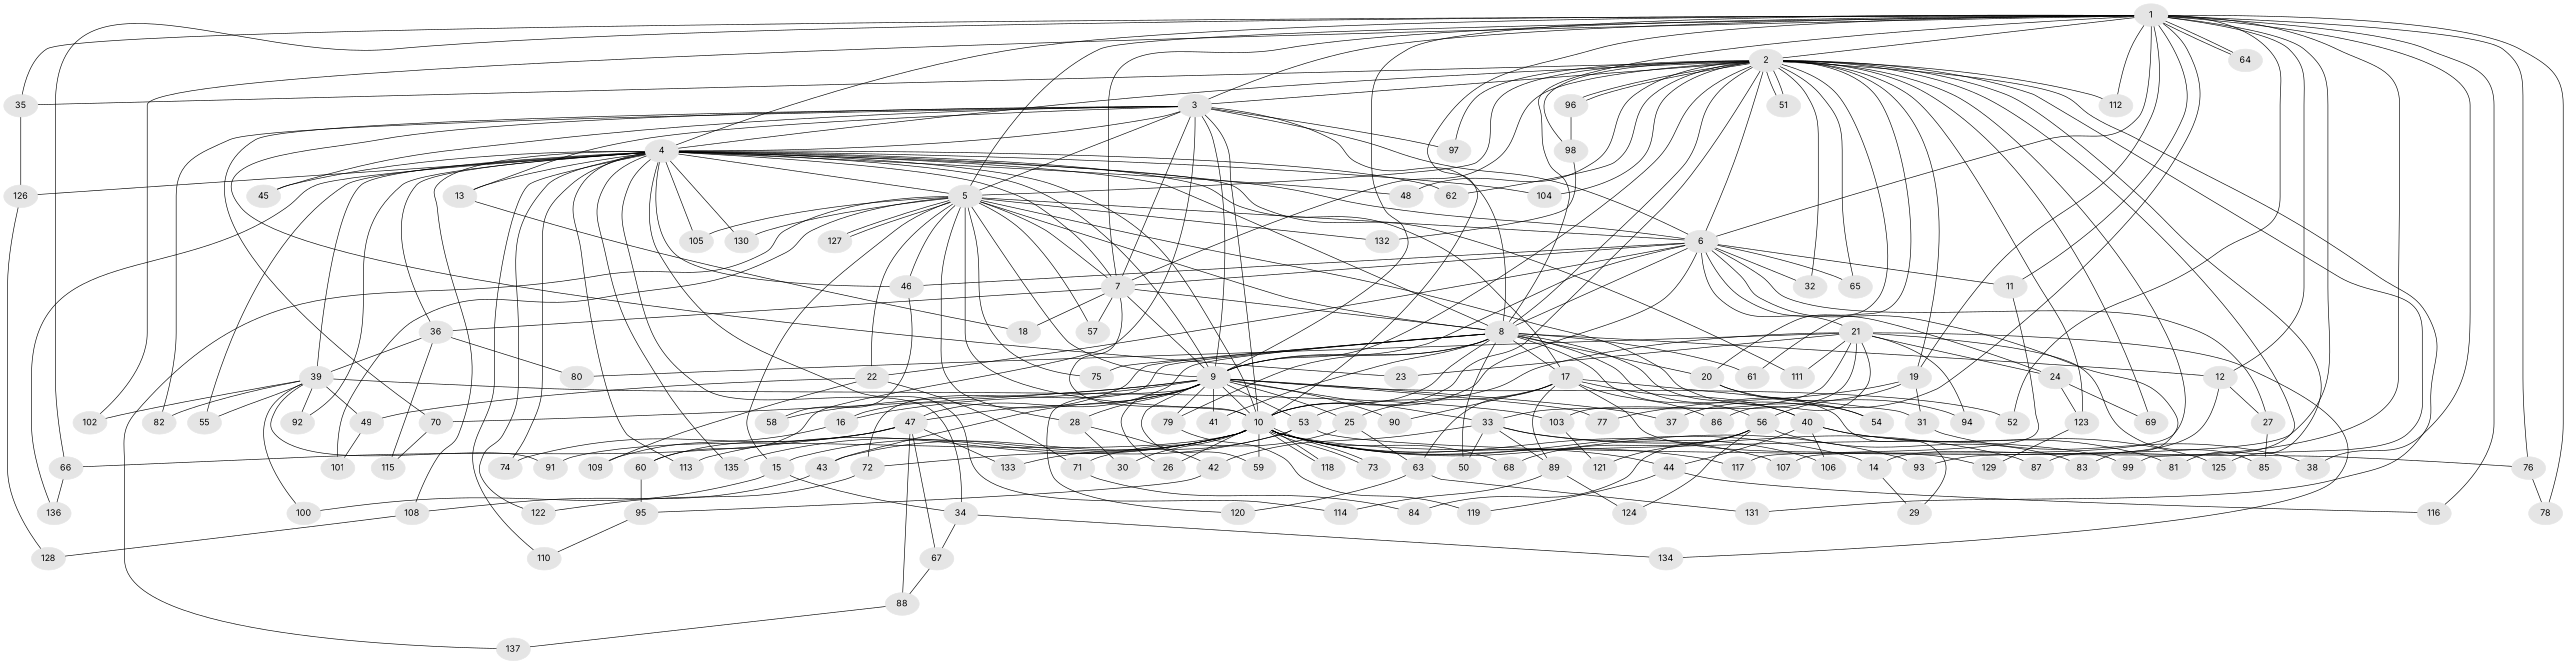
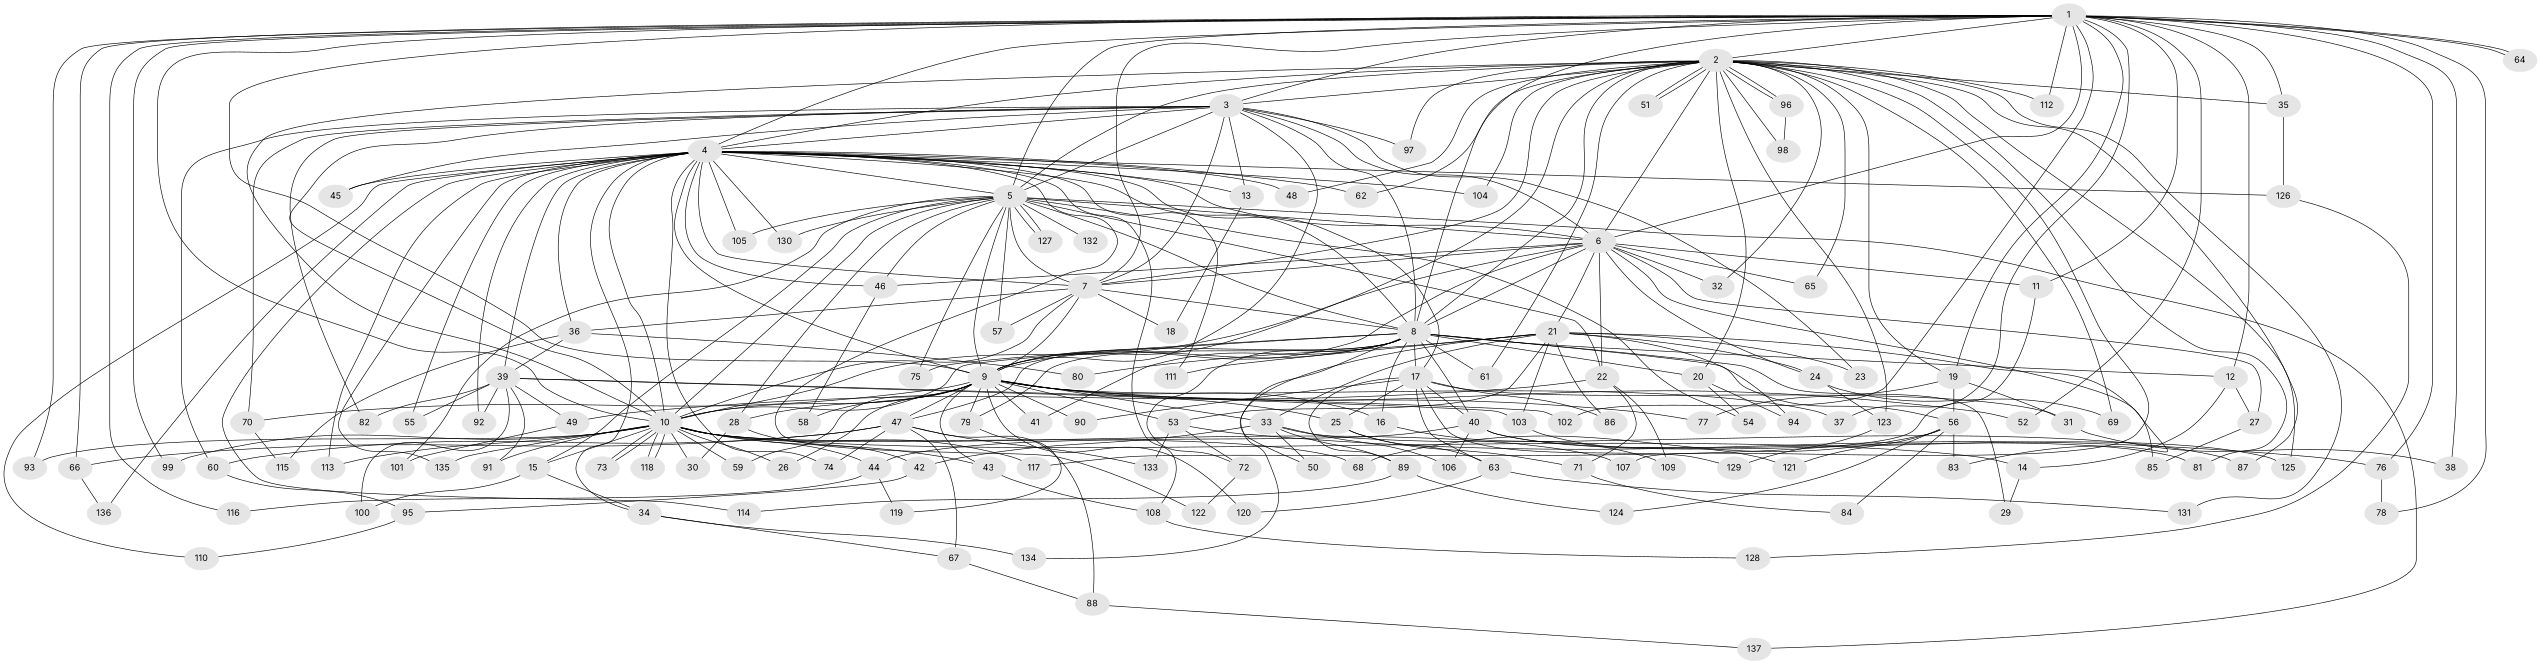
edge "98" -- "132": removed
